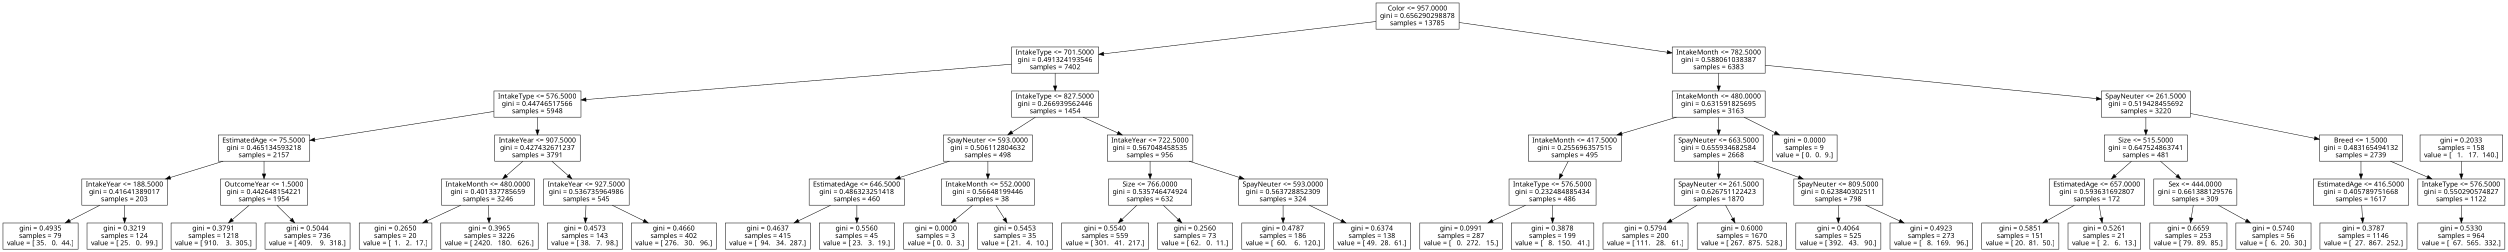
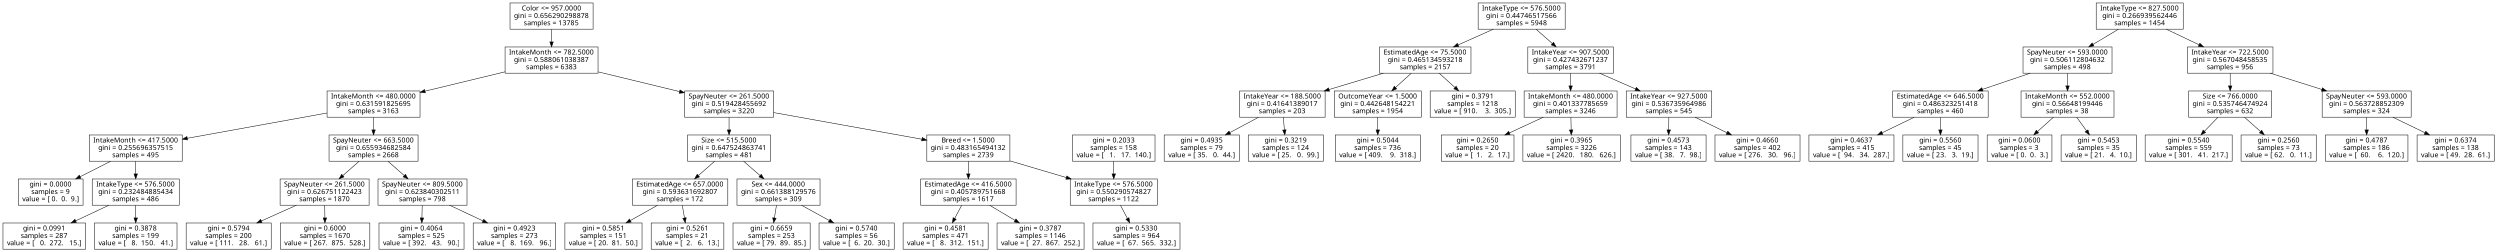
node "IntakeType <= 701.5000 gini = 0.491324193546 samples = 7402": removed
edge "IntakeMonth <= 480.0000 gini = 0.631591825695 samples = 3163" -> "gini = 0.0000 samples = 9 value = [ 0.  0.  9.]": now "IntakeMonth <= 417.5000 gini = 0.255696357515 samples = 495" -> "gini = 0.0000 samples = 9 value = [ 0.  0.  9.]"
edge "OutcomeYear <= 1.5000 gini = 0.442648154221 samples = 1954" -> "gini = 0.3791 samples = 1218 value = [ 910.    3.  305.]": now "EstimatedAge <= 75.5000 gini = 0.465134593218 samples = 2157" -> "gini = 0.3791 samples = 1218 value = [ 910.    3.  305.]"
node "gini = 0.0000 samples = 3 value = [ 0.  0.  3.]": label "gini = 0.0000 samples = 3 value = [ 0.  0.  3.]" -> "gini = 0.0600 samples = 3 value = [ 0.  0.  3.]"
node "gini = 0.4581 samples = 471 value = [   8.  312.  151.]": added
